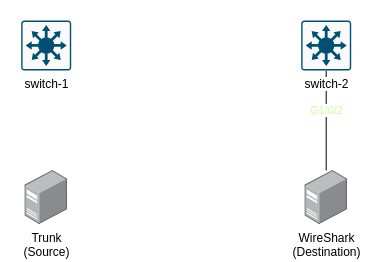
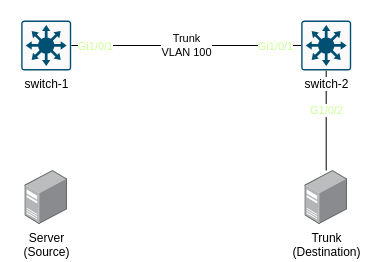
edge "switch-1" -- "switch-2": added, labels "Gi1/0/1", "Gi1/0/1", "Trunk VLAN 100"
node "Trunk (Source)": label "Trunk (Source)" -> "Server (Source)"
node "WireShark (Destination)": label "WireShark (Destination)" -> "Trunk (Destination)"
